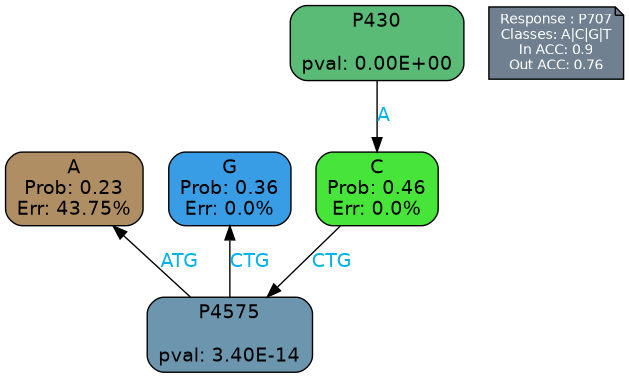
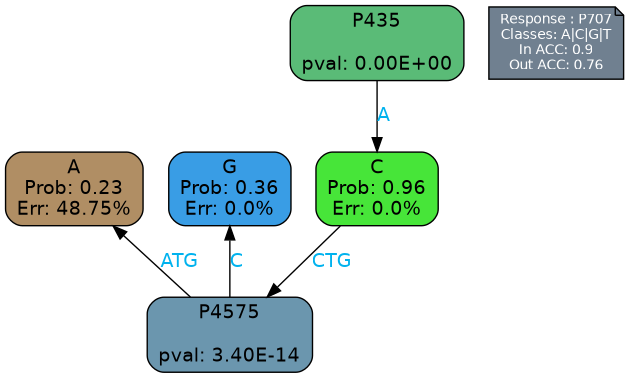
node "P430 pval: 0.00E+00": label "P430 pval: 0.00E+00" -> "P435 pval: 0.00E+00"
node "A Prob: 0.23 Err: 43.75%": label "A Prob: 0.23 Err: 43.75%" -> "A Prob: 0.23 Err: 48.75%"
node "C Prob: 0.46 Err: 0.0%": label "C Prob: 0.46 Err: 0.0%" -> "C Prob: 0.96 Err: 0.0%"
edge "P4575 pval: 3.40E-14" -> "G Prob: 0.36 Err: 0.0%": label "CTG" -> "C"
